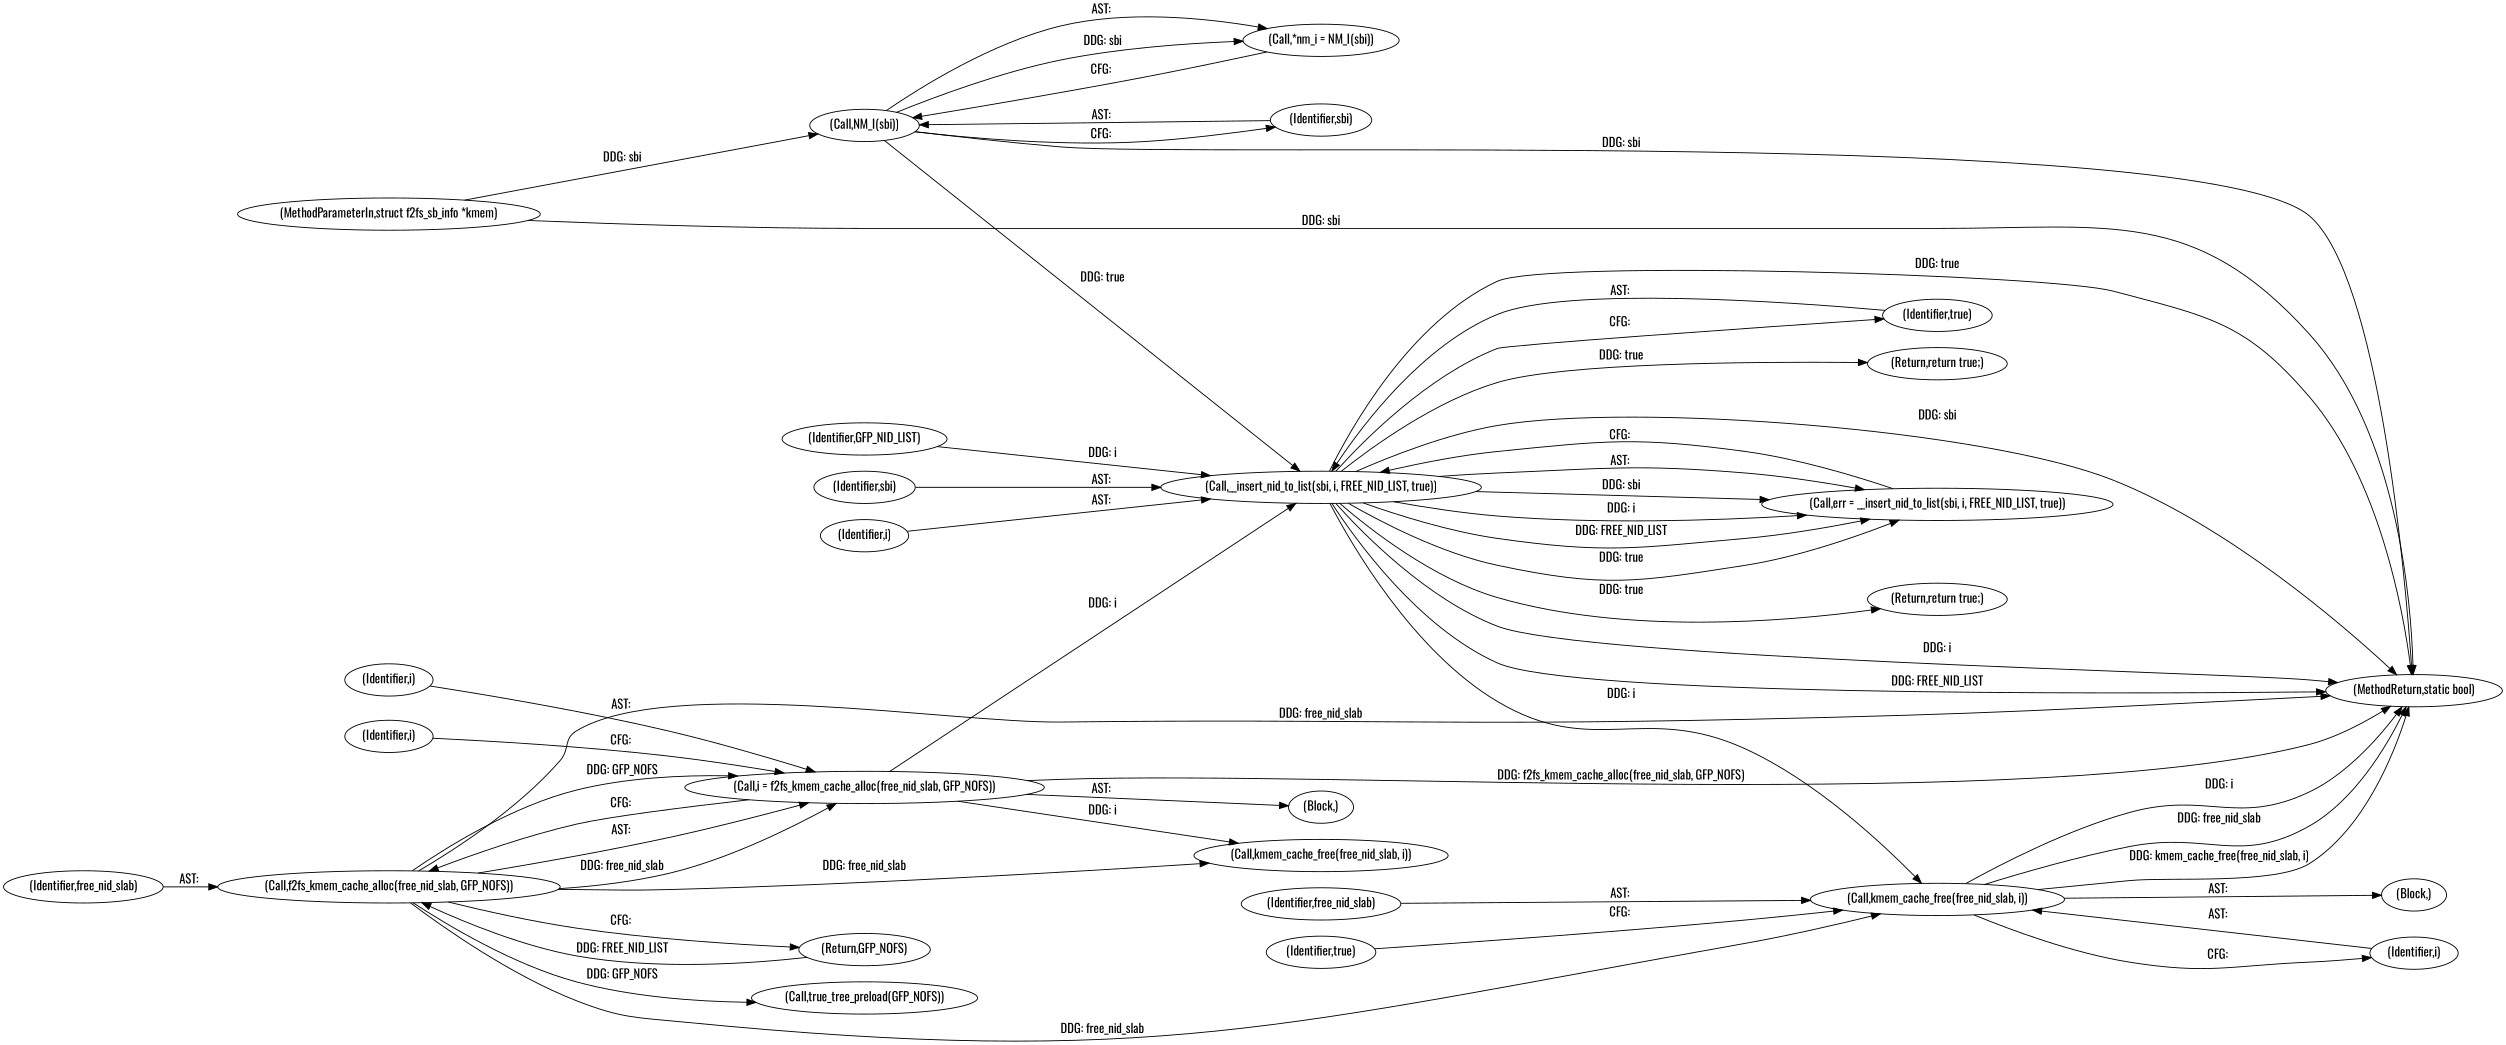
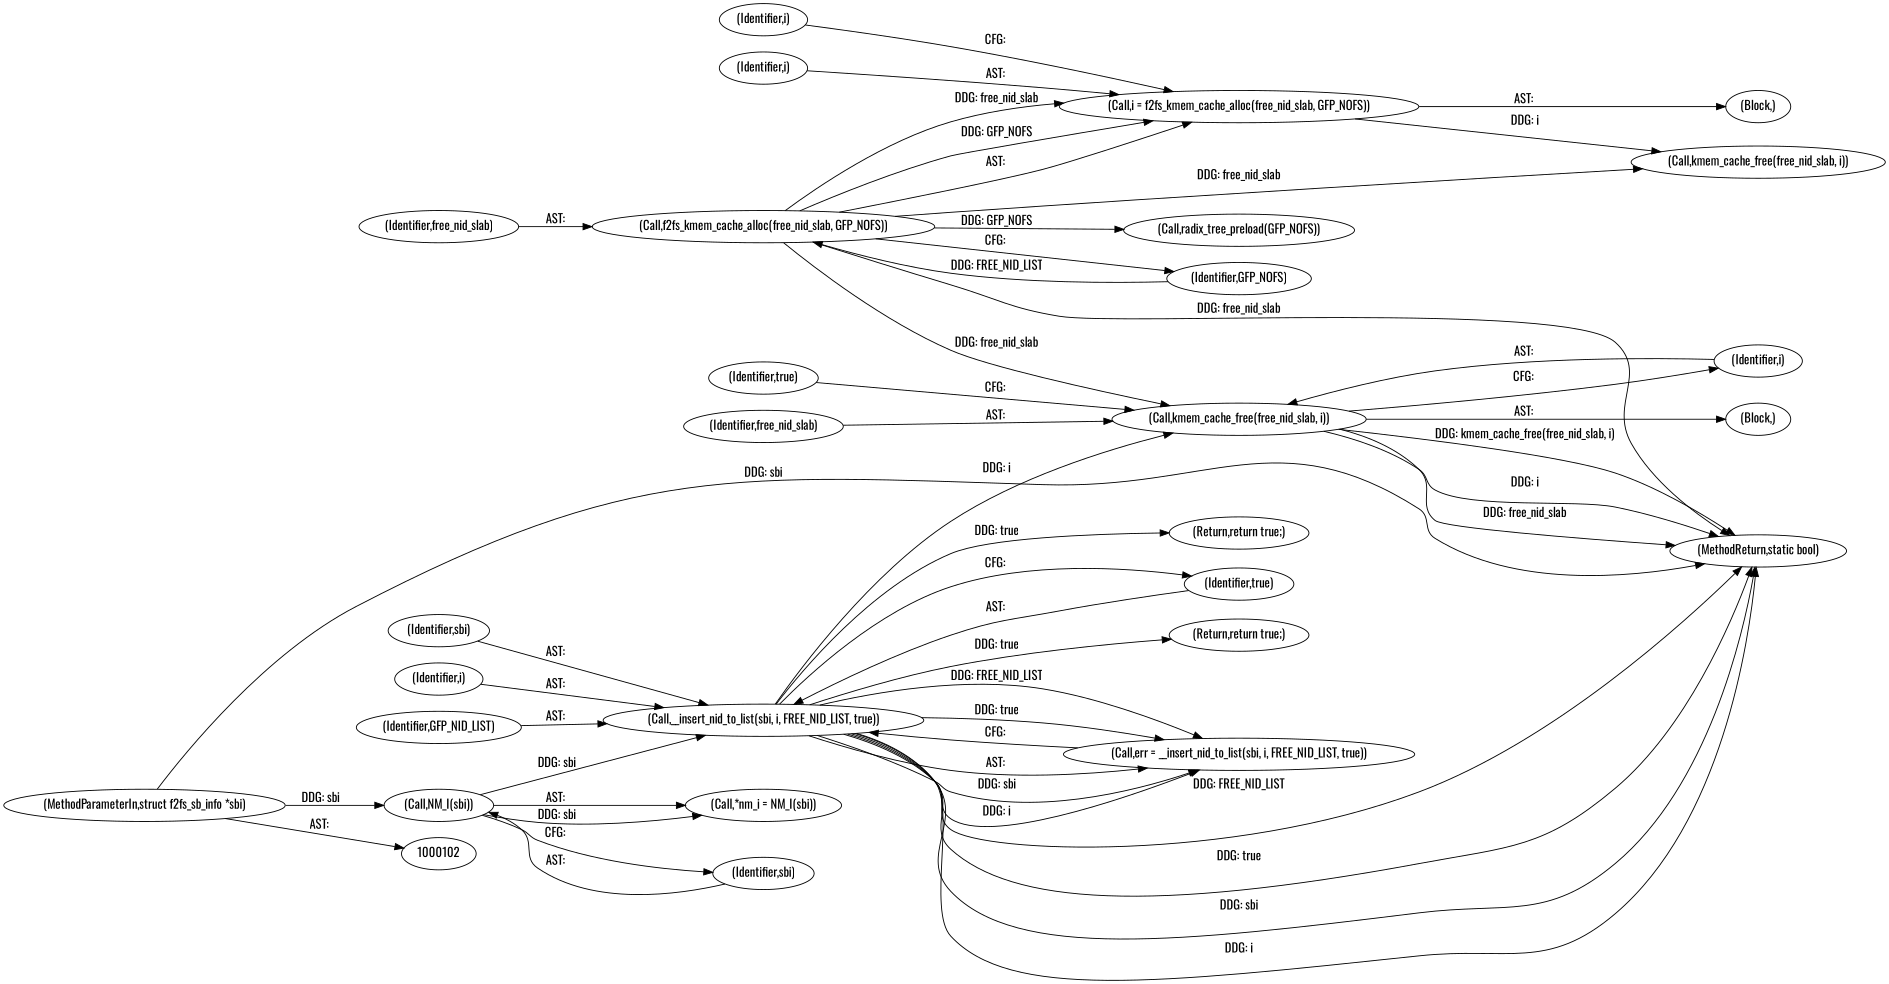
edge "(Call,*nm_i = NM_I(sbi))" -> "(Call,NM_I(sbi))": removed, label "CFG:"
edge "(Call,NM_I(sbi))" -> "(MethodReturn,static bool)": removed, label "DDG: sbi"
node "(MethodParameterIn,struct f2fs_sb_info *kmem)": label "(MethodParameterIn,struct f2fs_sb_info *kmem)" -> "(MethodParameterIn,struct f2fs_sb_info *sbi)"
edge "(Call,NM_I(sbi))" -> "(Call,__insert_nid_to_list(sbi, i, FREE_NID_LIST, true))": label "DDG: true" -> "DDG: sbi"
edge "(Identifier,GFP_NID_LIST)" -> "(Call,__insert_nid_to_list(sbi, i, FREE_NID_LIST, true))": label "DDG: i" -> "AST: "
edge "(Call,i = f2fs_kmem_cache_alloc(free_nid_slab, GFP_NOFS))" -> "(Call,__insert_nid_to_list(sbi, i, FREE_NID_LIST, true))": removed, label "DDG: i"
edge "(Call,i = f2fs_kmem_cache_alloc(free_nid_slab, GFP_NOFS))" -> "(MethodReturn,static bool)": removed, label "DDG: f2fs_kmem_cache_alloc(free_nid_slab, GFP_NOFS)"
edge "(Call,i = f2fs_kmem_cache_alloc(free_nid_slab, GFP_NOFS))" -> "(Call,f2fs_kmem_cache_alloc(free_nid_slab, GFP_NOFS))": removed, label "CFG:"
node "1000102": added
node "(Return,GFP_NOFS)": label "(Return,GFP_NOFS)" -> "(Identifier,GFP_NOFS)"
node "(Call,true_tree_preload(GFP_NOFS))": label "(Call,true_tree_preload(GFP_NOFS))" -> "(Call,radix_tree_preload(GFP_NOFS))"
